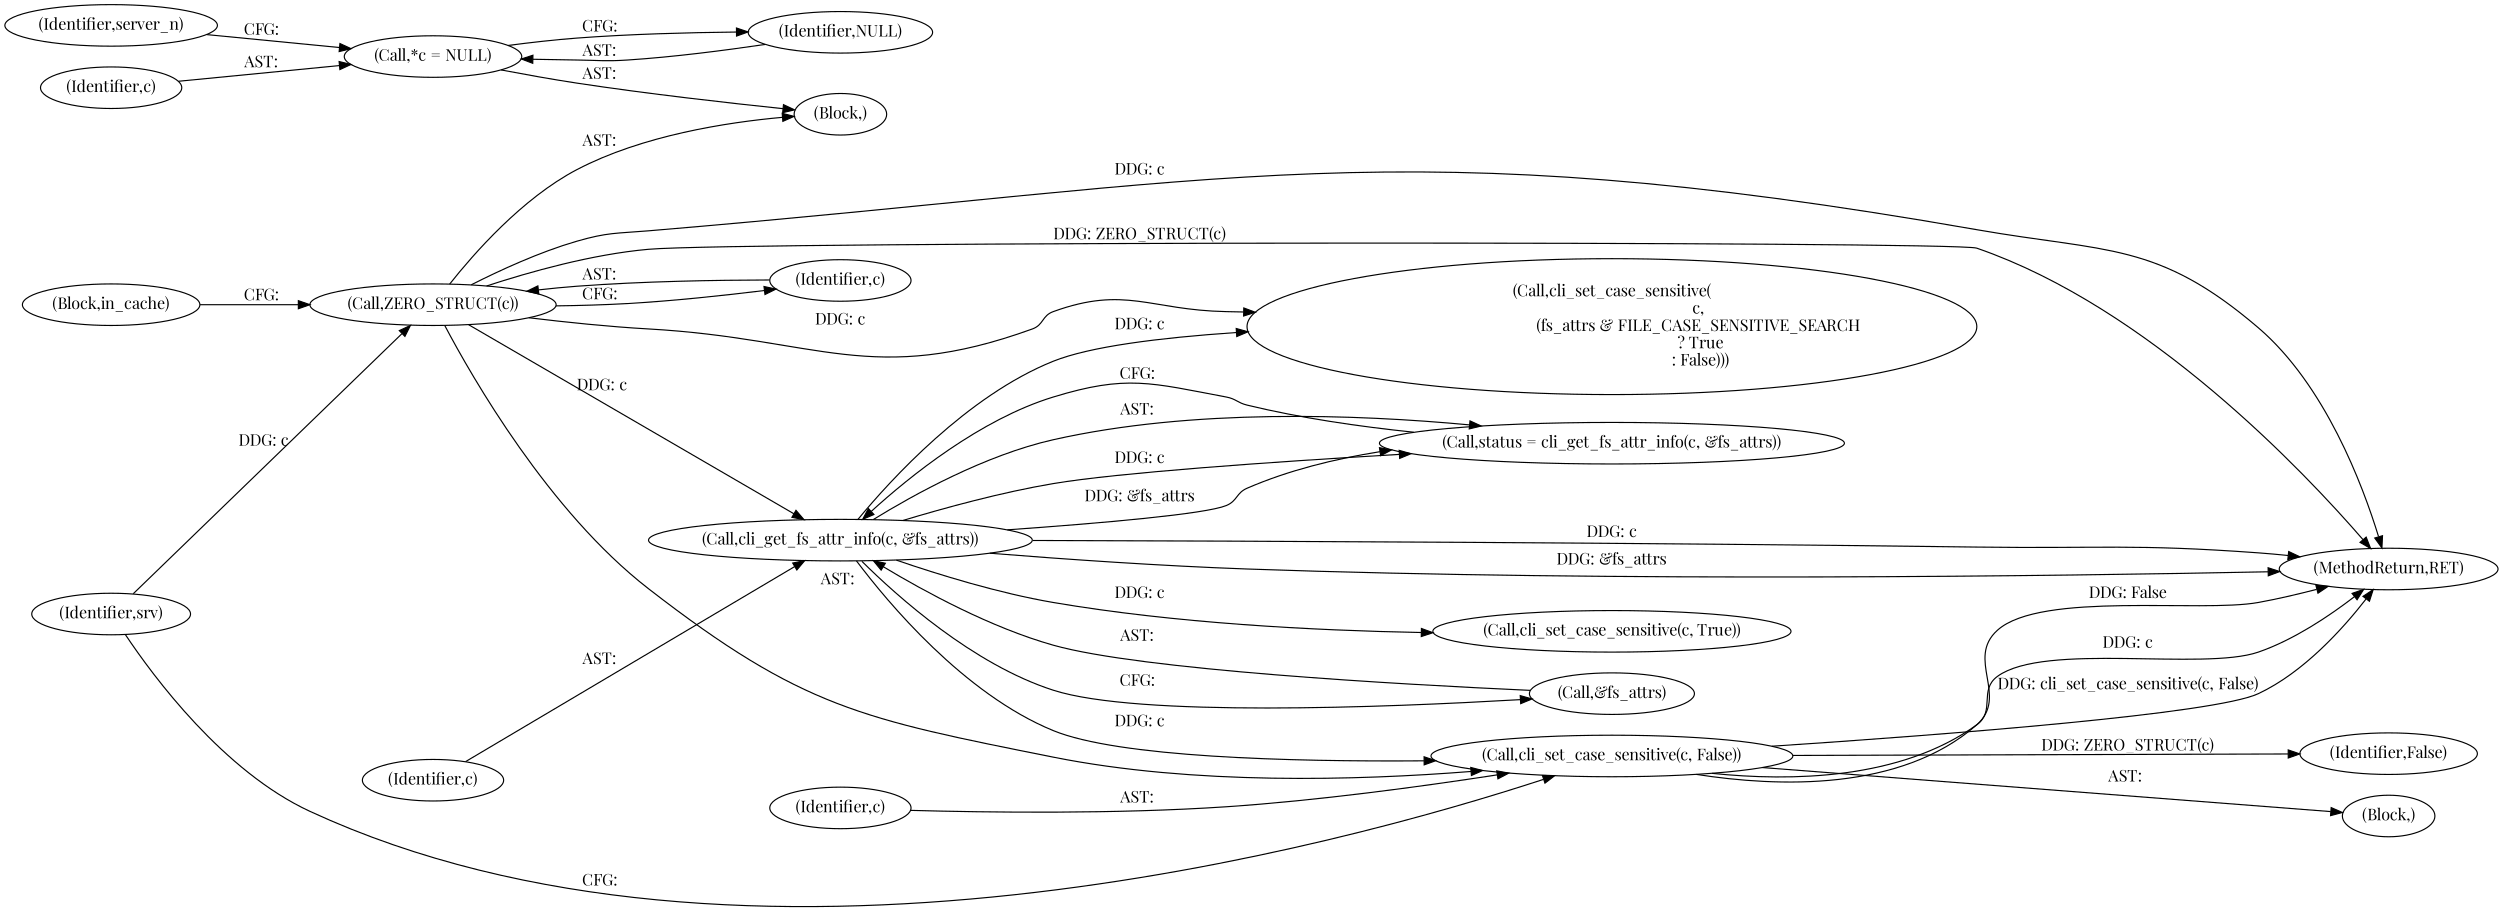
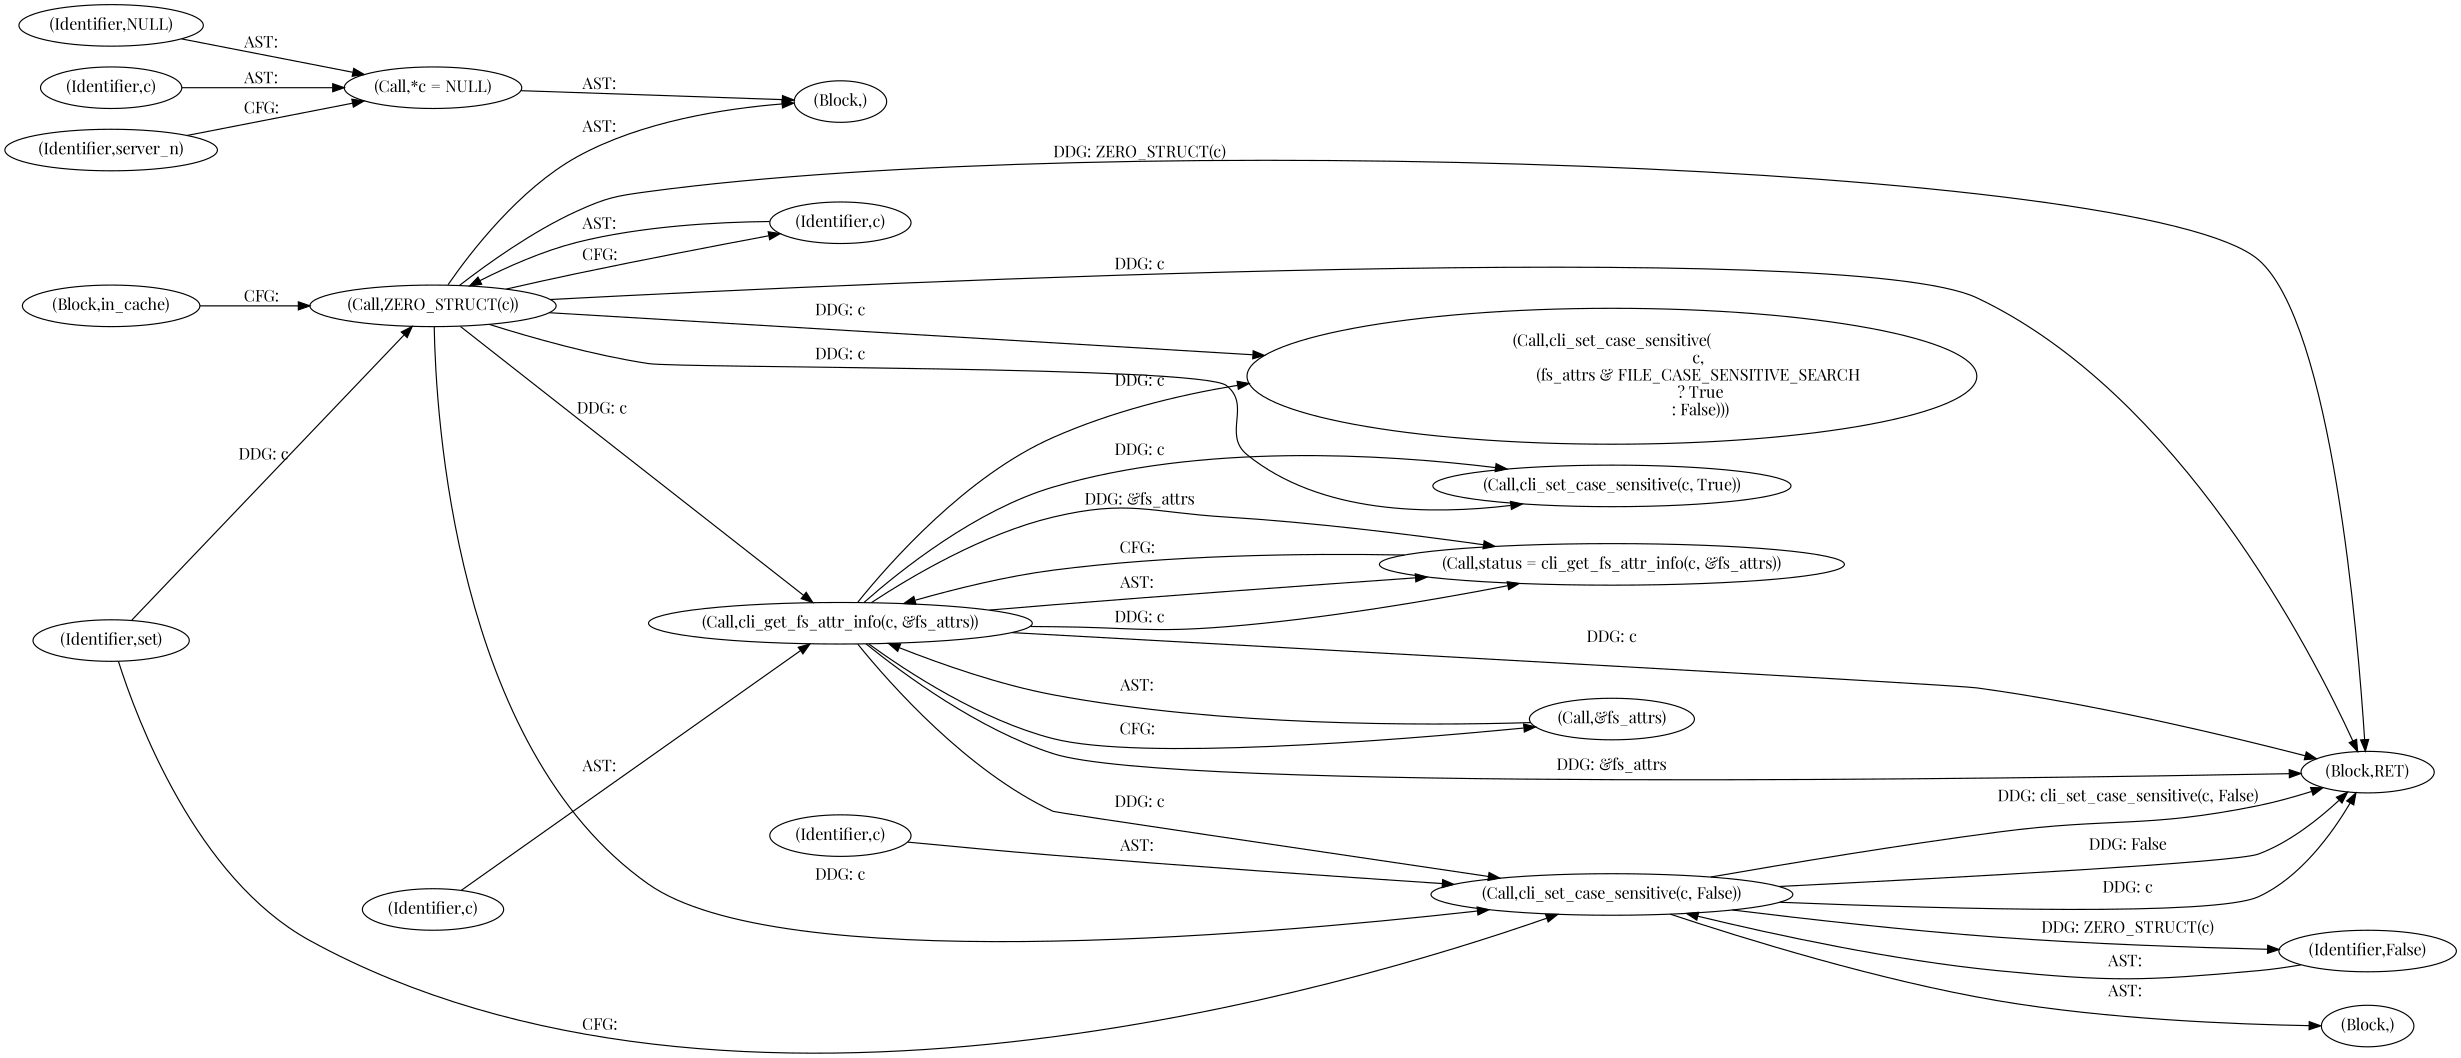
edge "(Call,*c = NULL)" -> "(Identifier,NULL)": removed, label "CFG:"
edge "(Call,ZERO_STRUCT(c))" -> "(Call,cli_set_case_sensitive(c, True))": added, label "DDG: c"
node "(MethodReturn,RET)": label "(MethodReturn,RET)" -> "(Block,RET)"
edge "(Call,ZERO_STRUCT(c))" -> "(Call,cli_set_case_sensitive(c, False))": label "AST: " -> "DDG: c"
node "(Identifier,srv)": label "(Identifier,srv)" -> "(Identifier,set)"
edge "(Identifier,False)" -> "(Call,cli_set_case_sensitive(c, False))": added, label "AST:"
